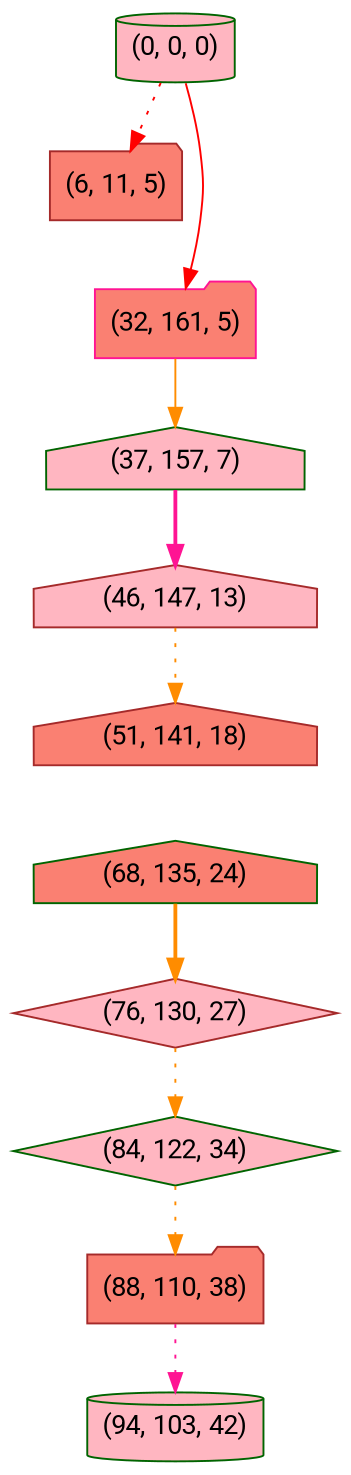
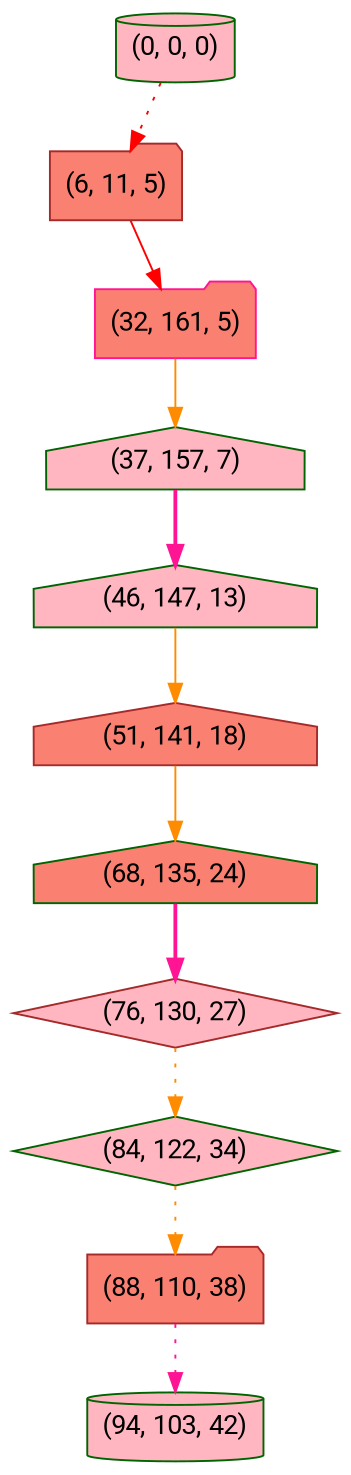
edge "(0, 0, 0)" -> "(32, 161, 5)": now "(6, 11, 5)" -> "(32, 161, 5)"
node "(46, 147, 13)": color brown -> darkgreen
edge "(46, 147, 13)" -> "(51, 141, 18)": style dotted -> solid
edge "(51, 141, 18)" -> "(68, 135, 24)": added
edge "(68, 135, 24)" -> "(76, 130, 27)": color darkorange -> deeppink
